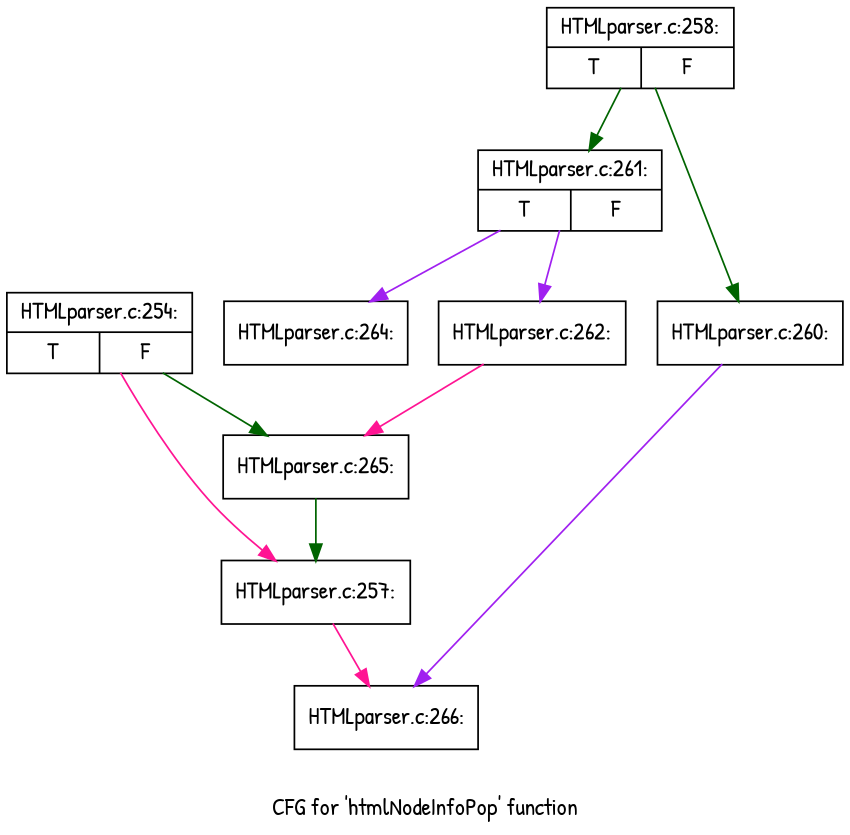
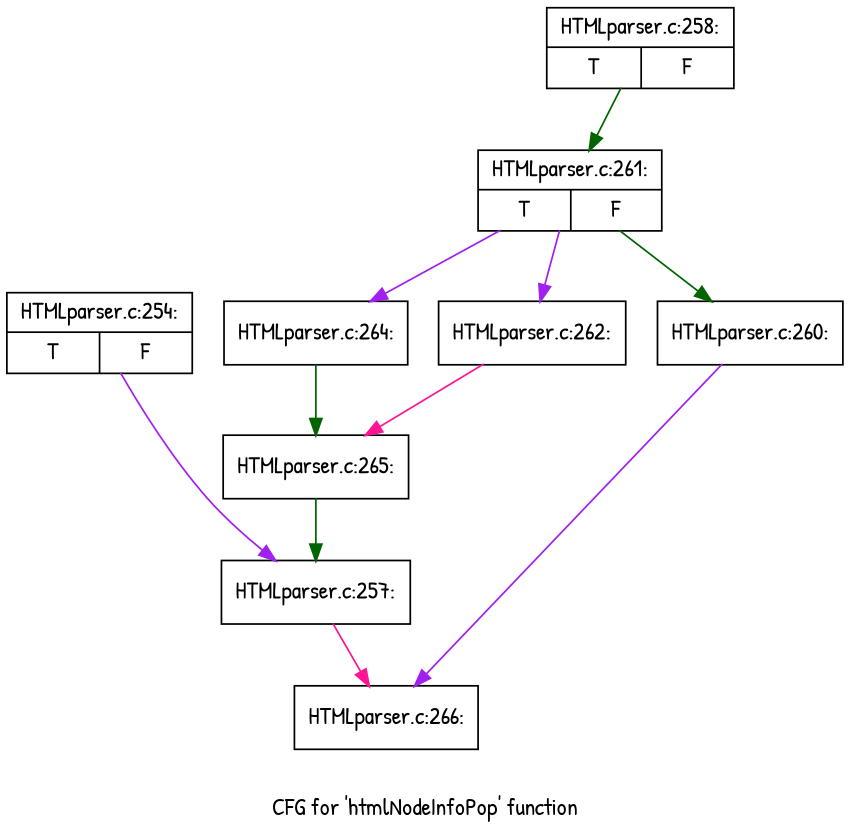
edge "HTMLparser.c:258:" -> "HTMLparser.c:260:": now "HTMLparser.c:261:" -> "HTMLparser.c:260:"
edge "HTMLparser.c:254:" -> "HTMLparser.c:265:": now "HTMLparser.c:264:" -> "HTMLparser.c:265:"
edge "HTMLparser.c:254:" -> "HTMLparser.c:257:": color deeppink -> purple
